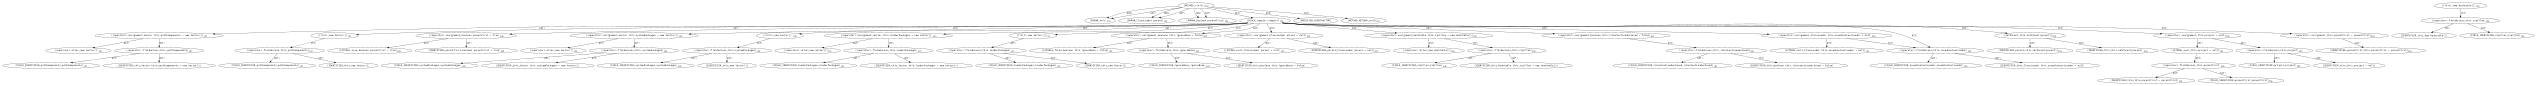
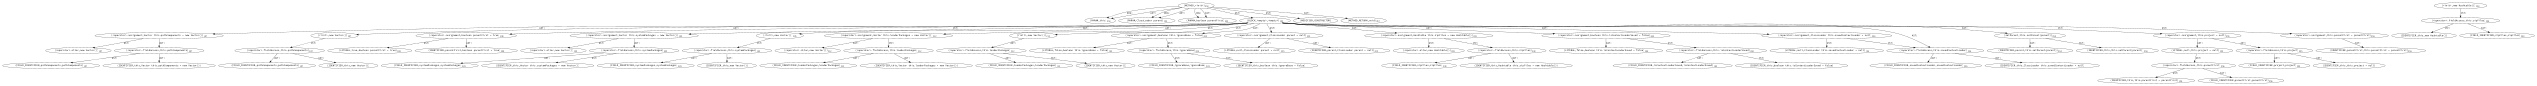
node "(LITERAL,false,boolean this.isContextLoaderSaved = false)": added
